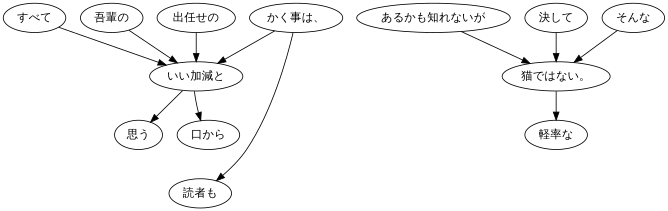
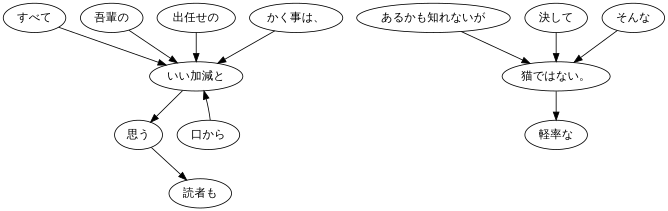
edge "いい加減と" -> "口から": reversed
edge "かく事は、" -> "読者も": now "思う" -> "読者も"
